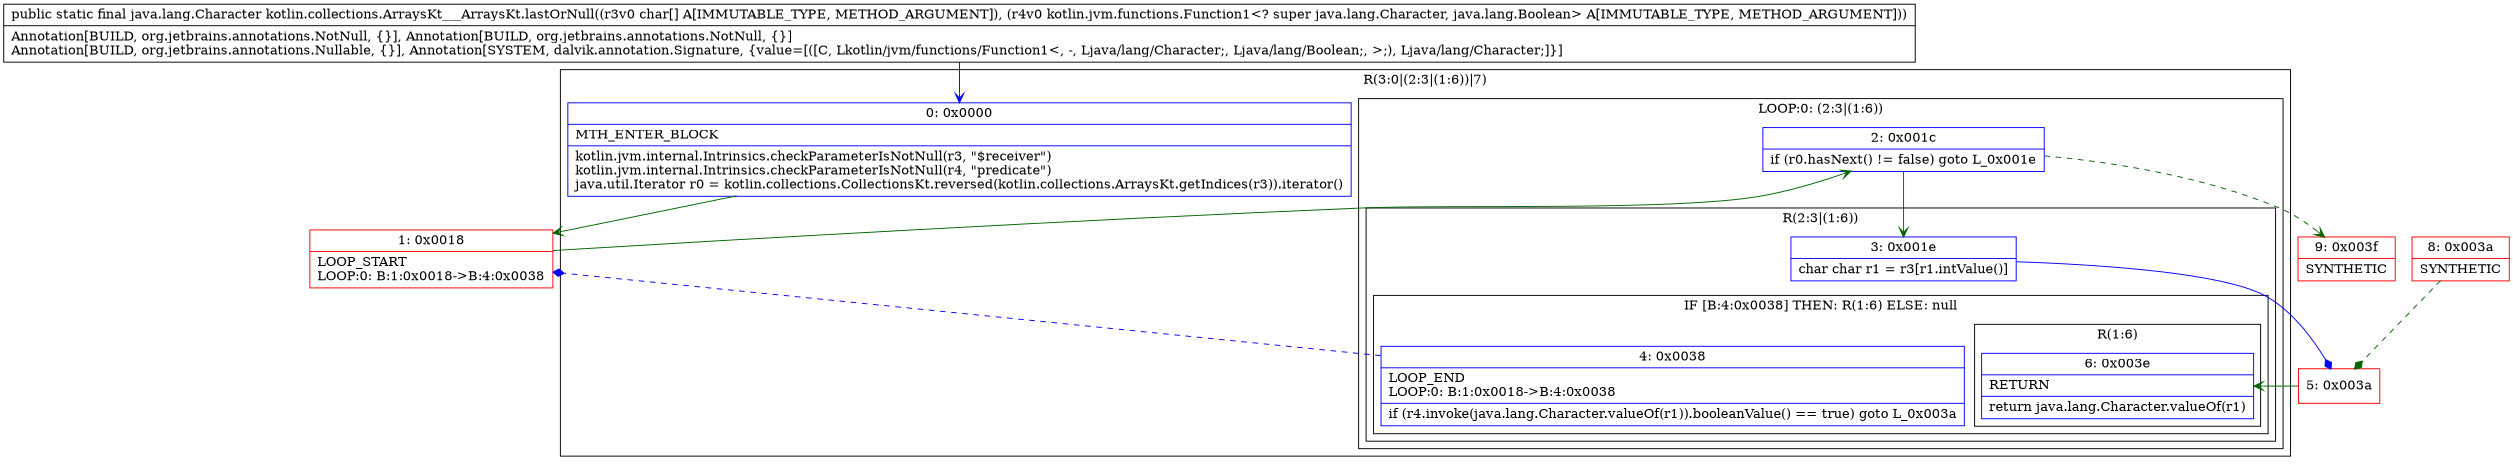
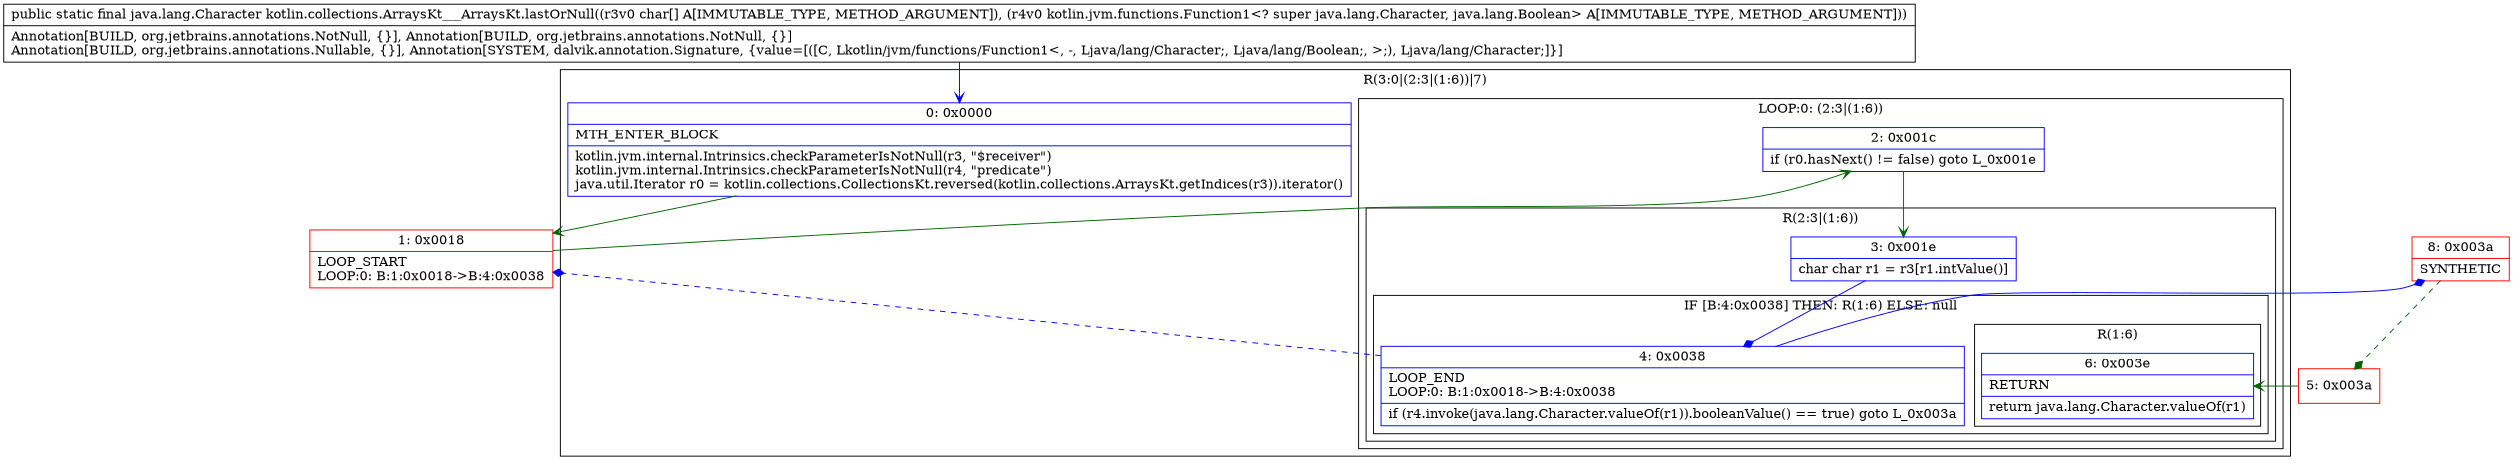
node "9: 0x003f": removed
edge "3: 0x001e" -> "5: 0x003a": now "3: 0x001e" -> "4: 0x0038"
edge "4: 0x0038" -> "8: 0x003a": added
